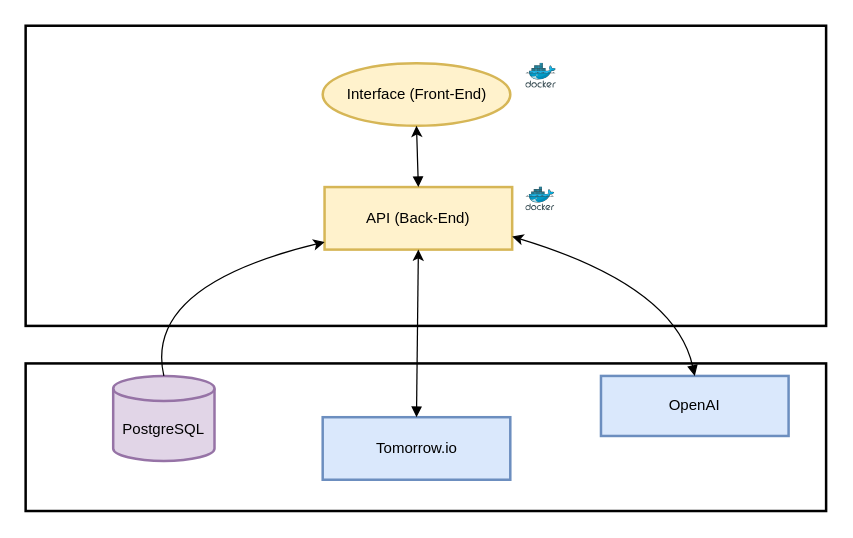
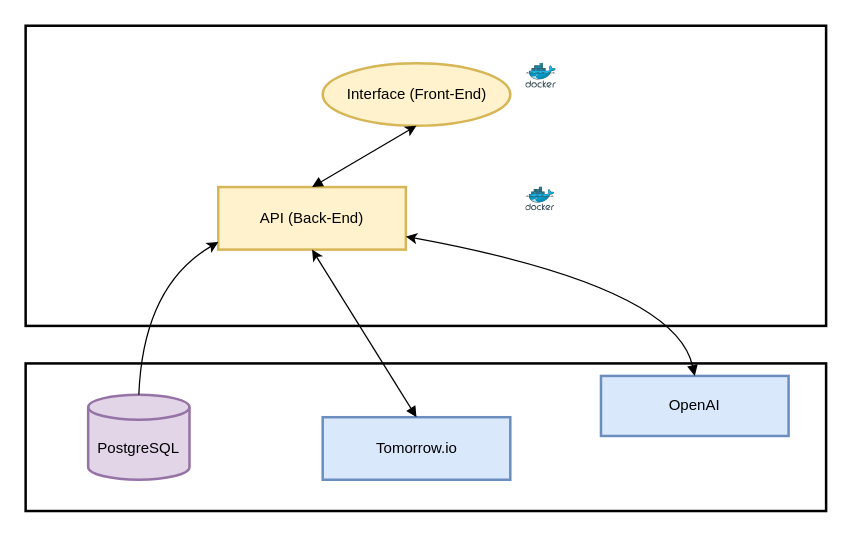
node "API (Back-End)": moved (418, 218) -> (312, 218)
node "PostgreSQL": moved (164, 418) -> (139, 437)
